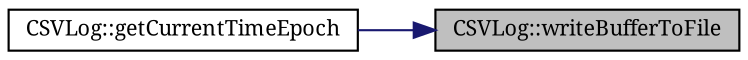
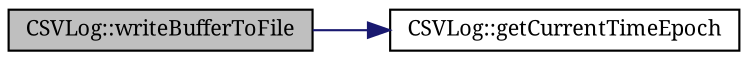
edge "CSVLog::getCurrentTimeEpoch" -> "CSVLog::writeBufferToFile": reversed
